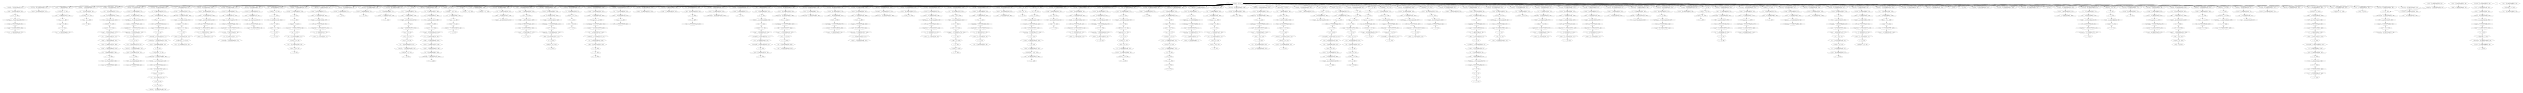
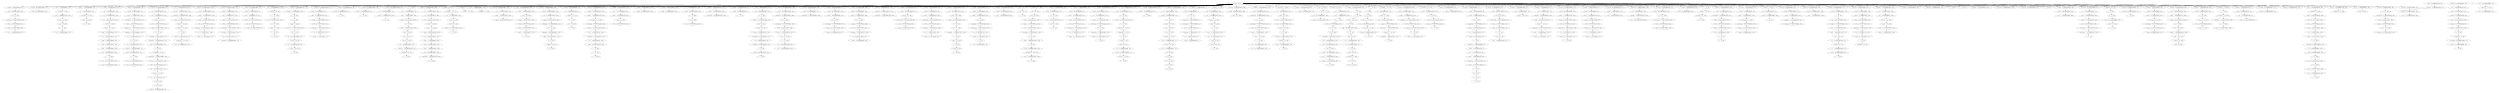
node "('earthquake', 59.280211834256583, 189)": added
